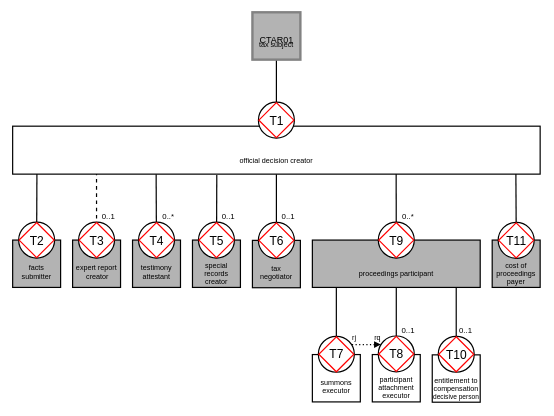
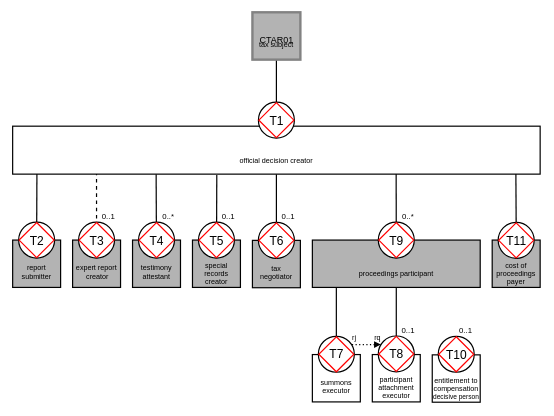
node "facts submitter": label "facts submitter" -> "report submitter"
edge "proceedings participant" -- "entitlement tocompensationdecisive person": removed
